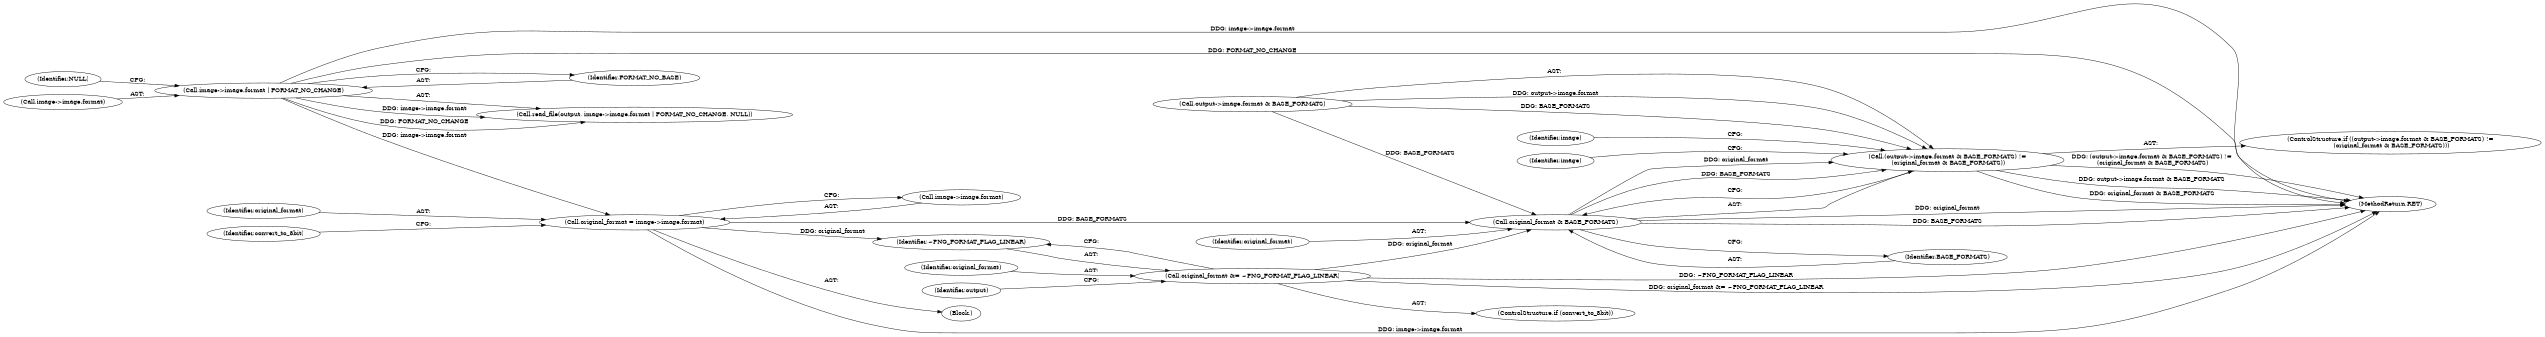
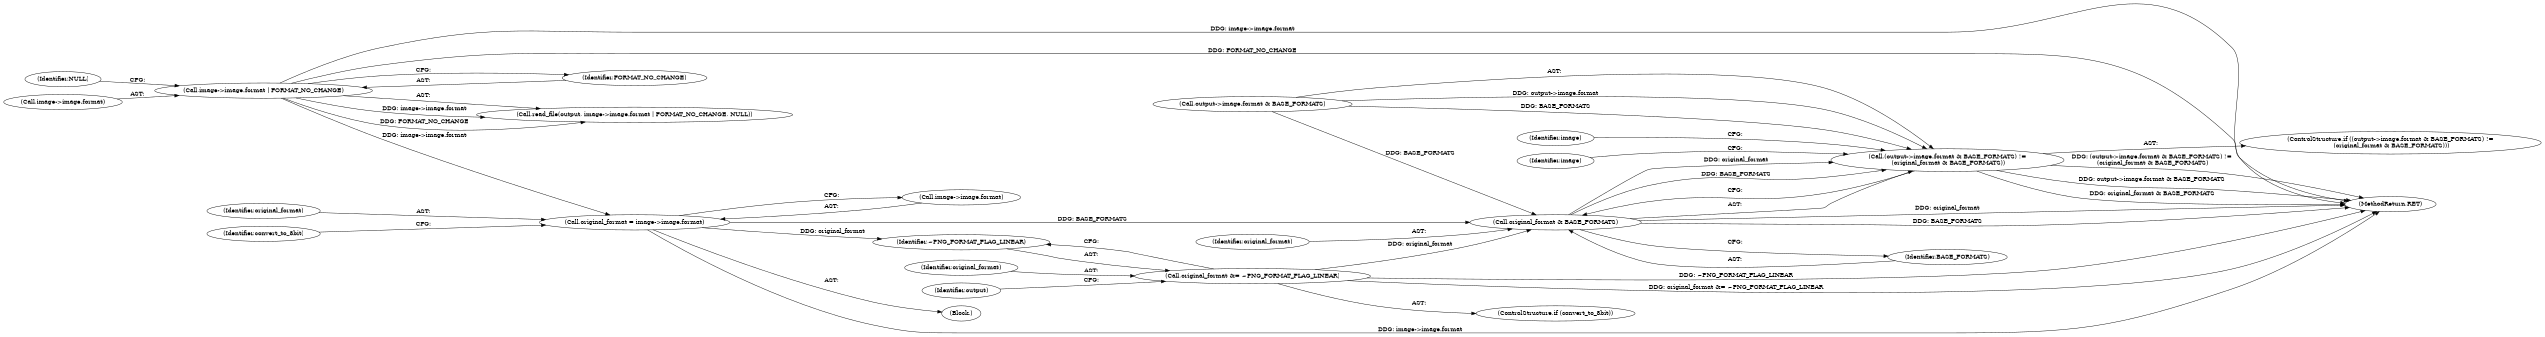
node "(Identifier,FORMAT_NO_BASE)": label "(Identifier,FORMAT_NO_BASE)" -> "(Identifier,FORMAT_NO_CHANGE)"
